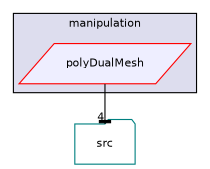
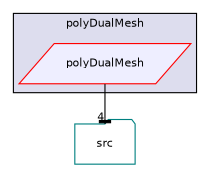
cluster "manipulation": label "manipulation" -> "polyDualMesh"
